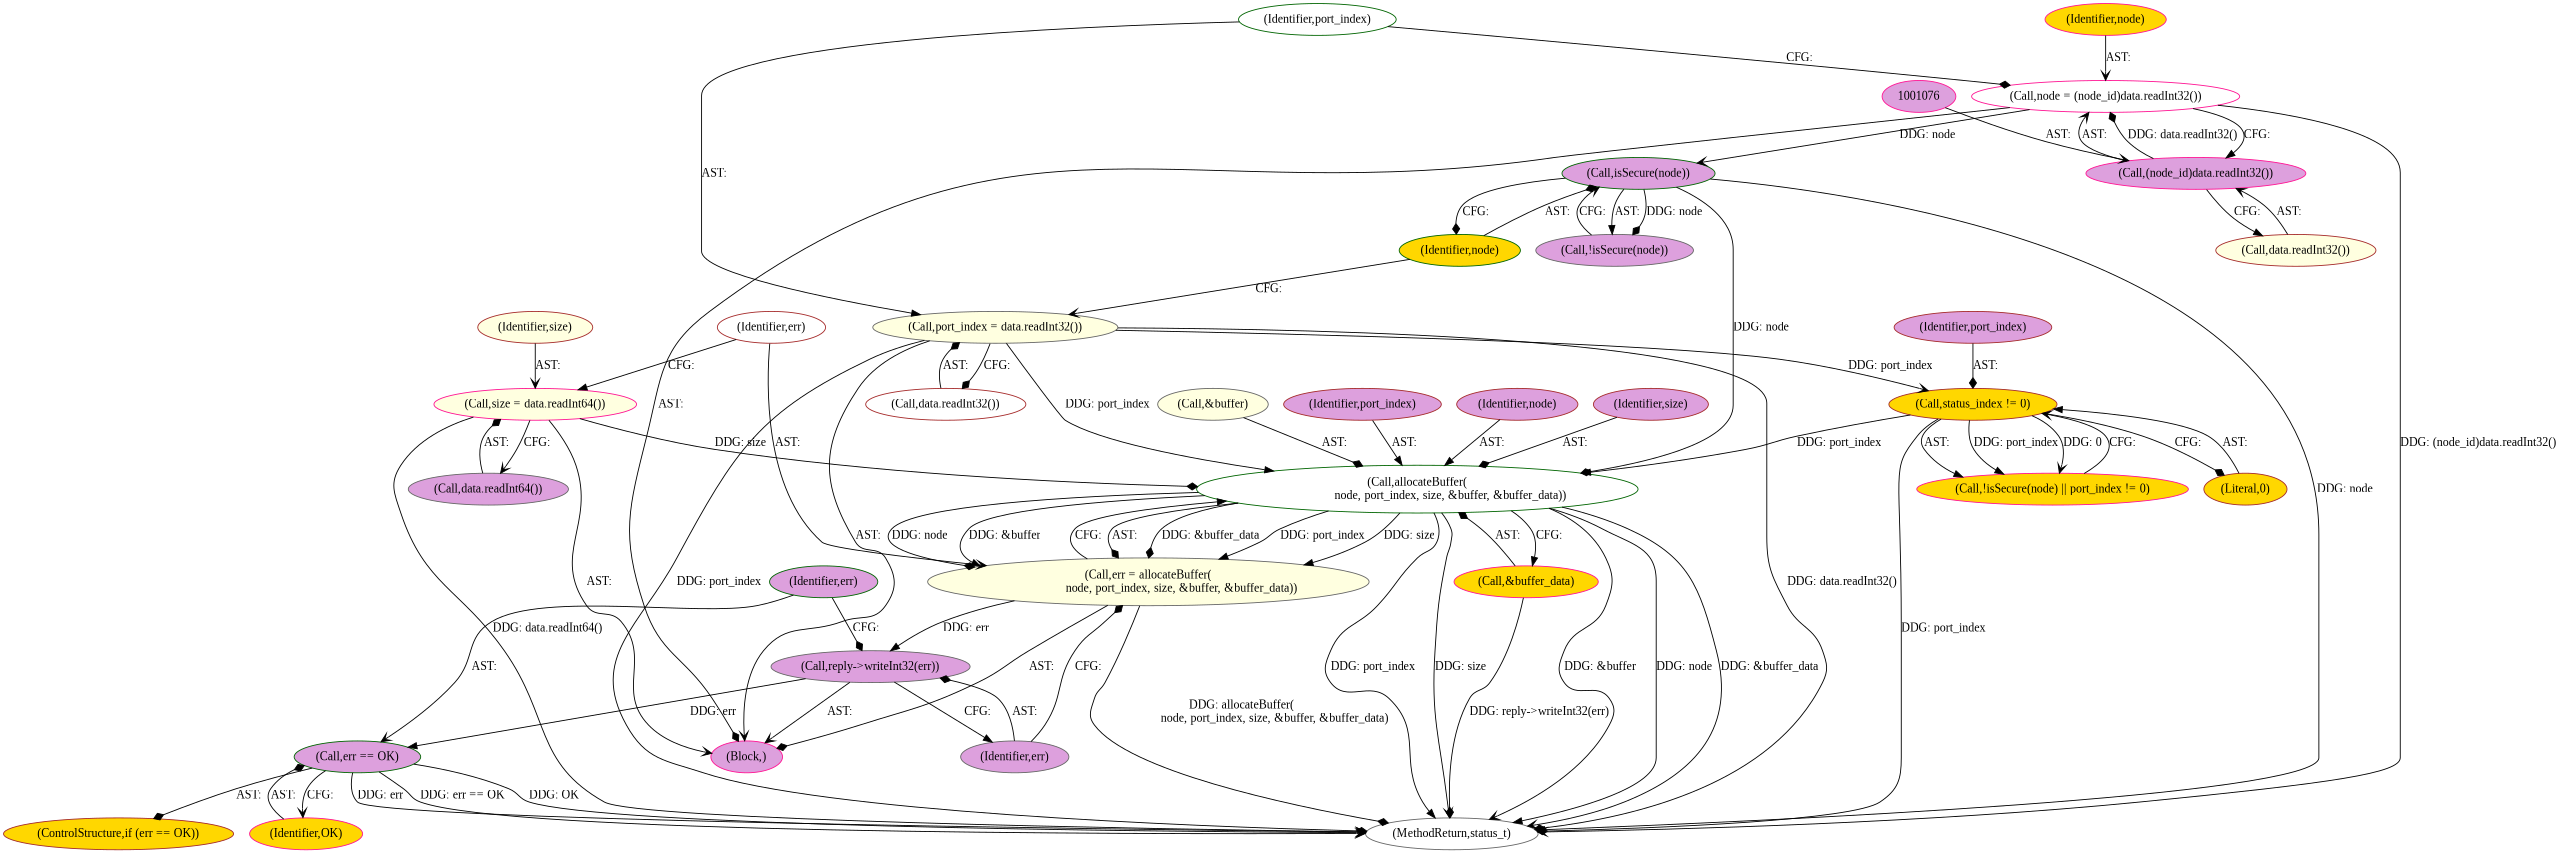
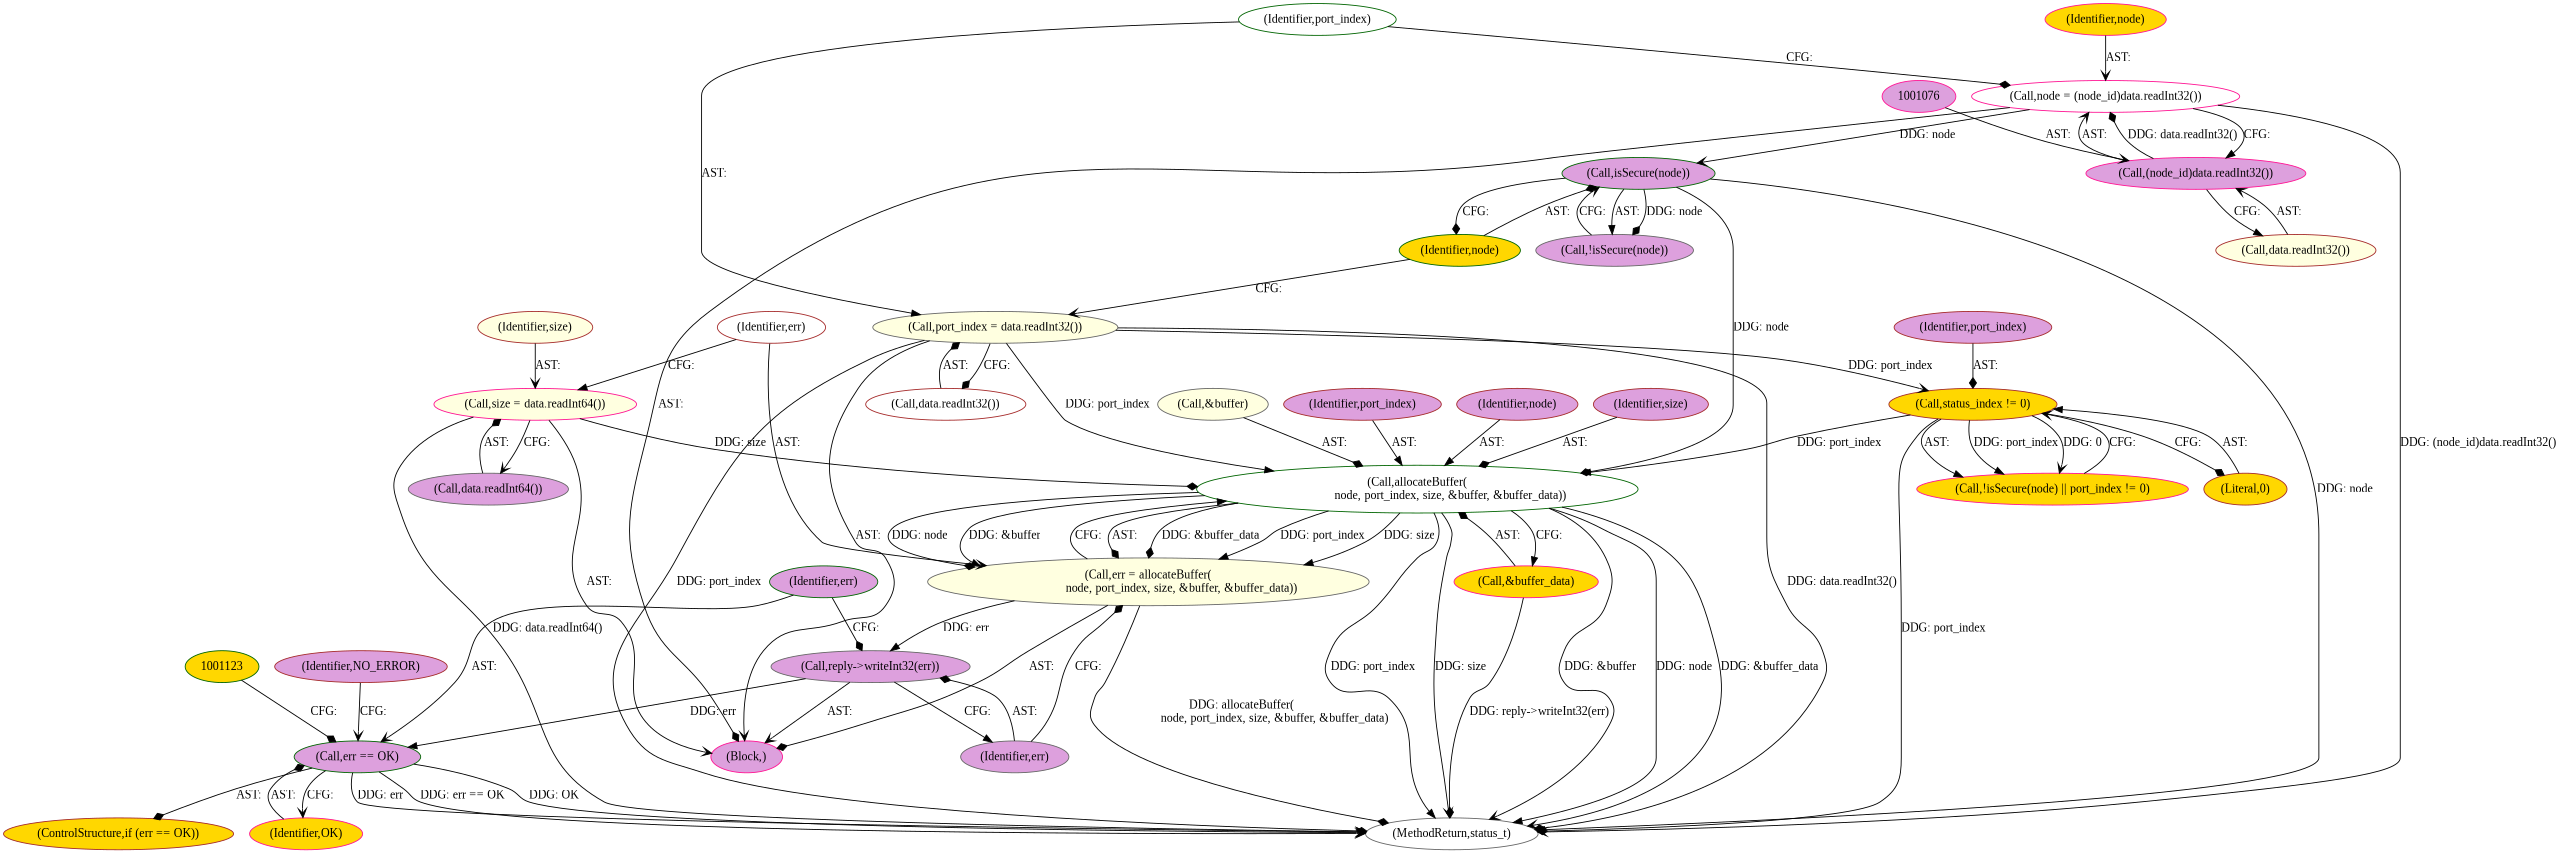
node "1001123": added
node "(Identifier,NO_ERROR)": added
